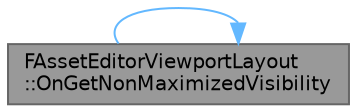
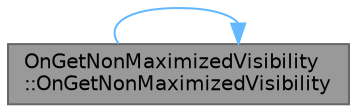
node "FAssetEditorViewportLayout ::OnGetNonMaximizedVisibility": label "FAssetEditorViewportLayout ::OnGetNonMaximizedVisibility" -> "OnGetNonMaximizedVisibility ::OnGetNonMaximizedVisibility"
